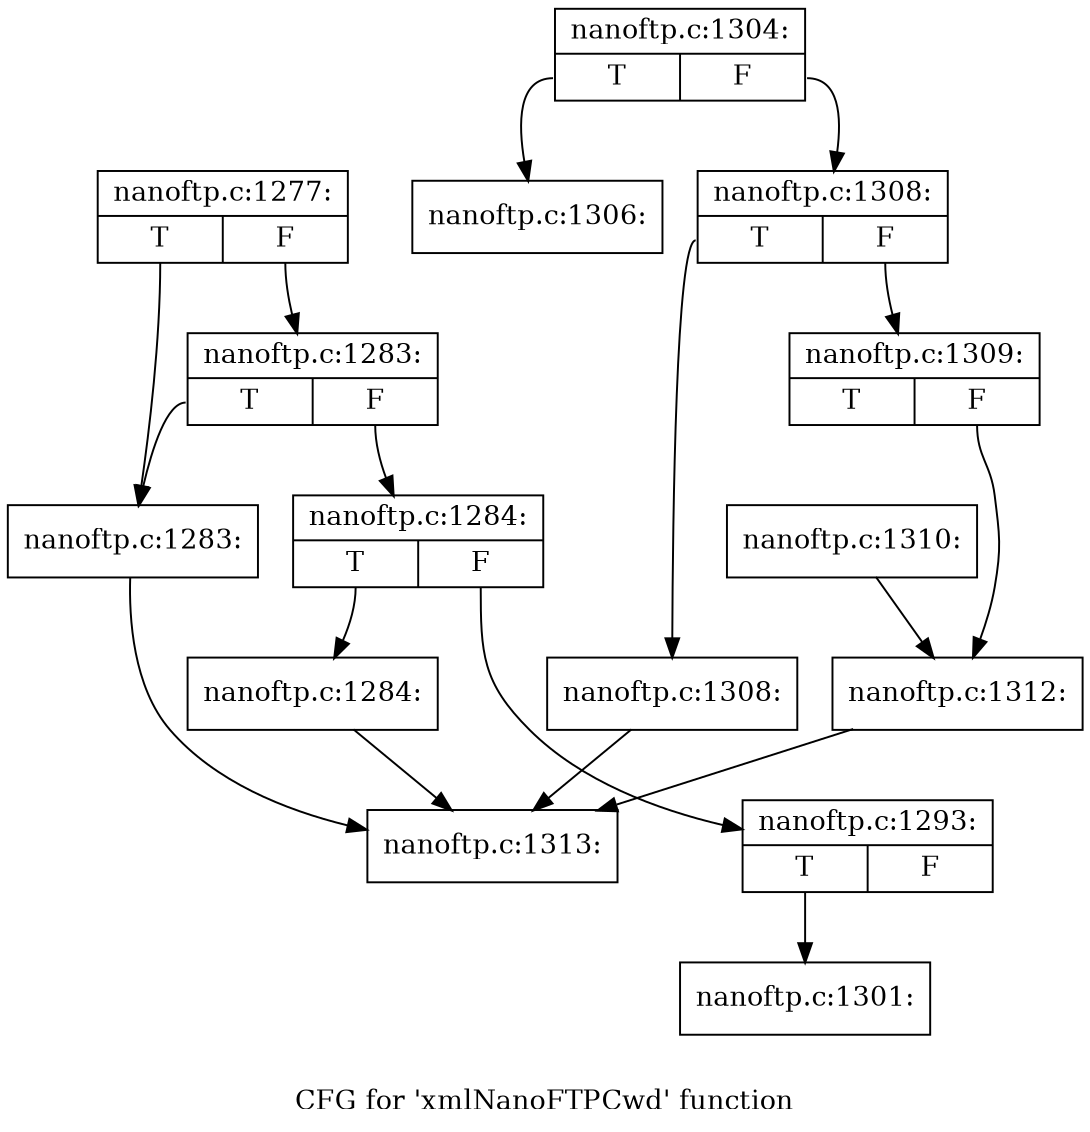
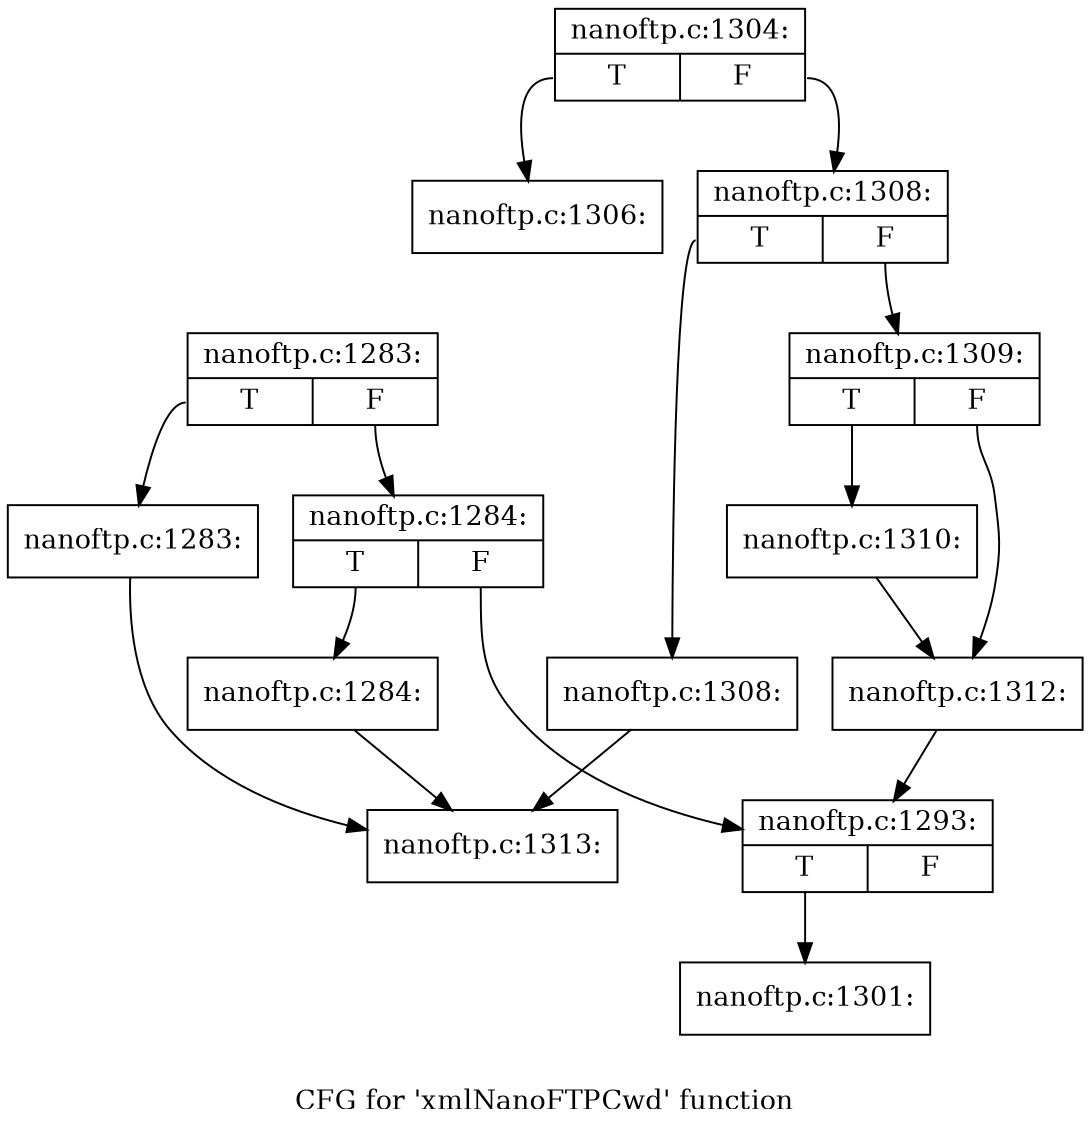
node "nanoftp.c:1277:": removed
edge "nanoftp.c:1309:" -> "nanoftp.c:1310:": added
edge "nanoftp.c:1312:" -> "nanoftp.c:1313:": now "nanoftp.c:1312:" -> "nanoftp.c:1293:"
